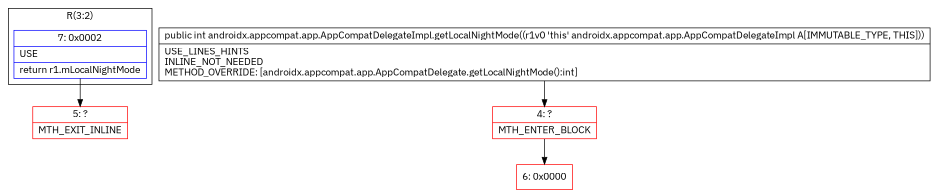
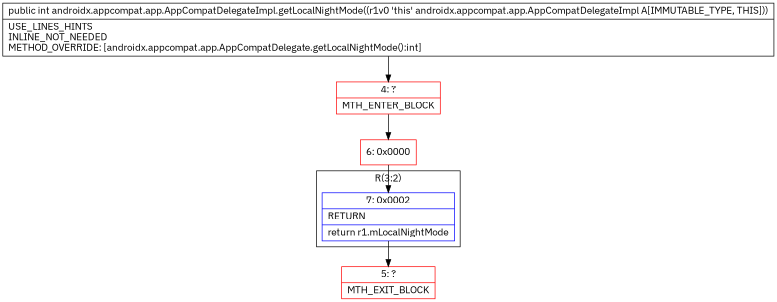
node "7: 0x0002": text "USE" -> "RETURN"
node "5: ?": text "MTH_EXIT_INLINE" -> "MTH_EXIT_BLOCK"
edge "6: 0x0000" -> "7: 0x0002": added
